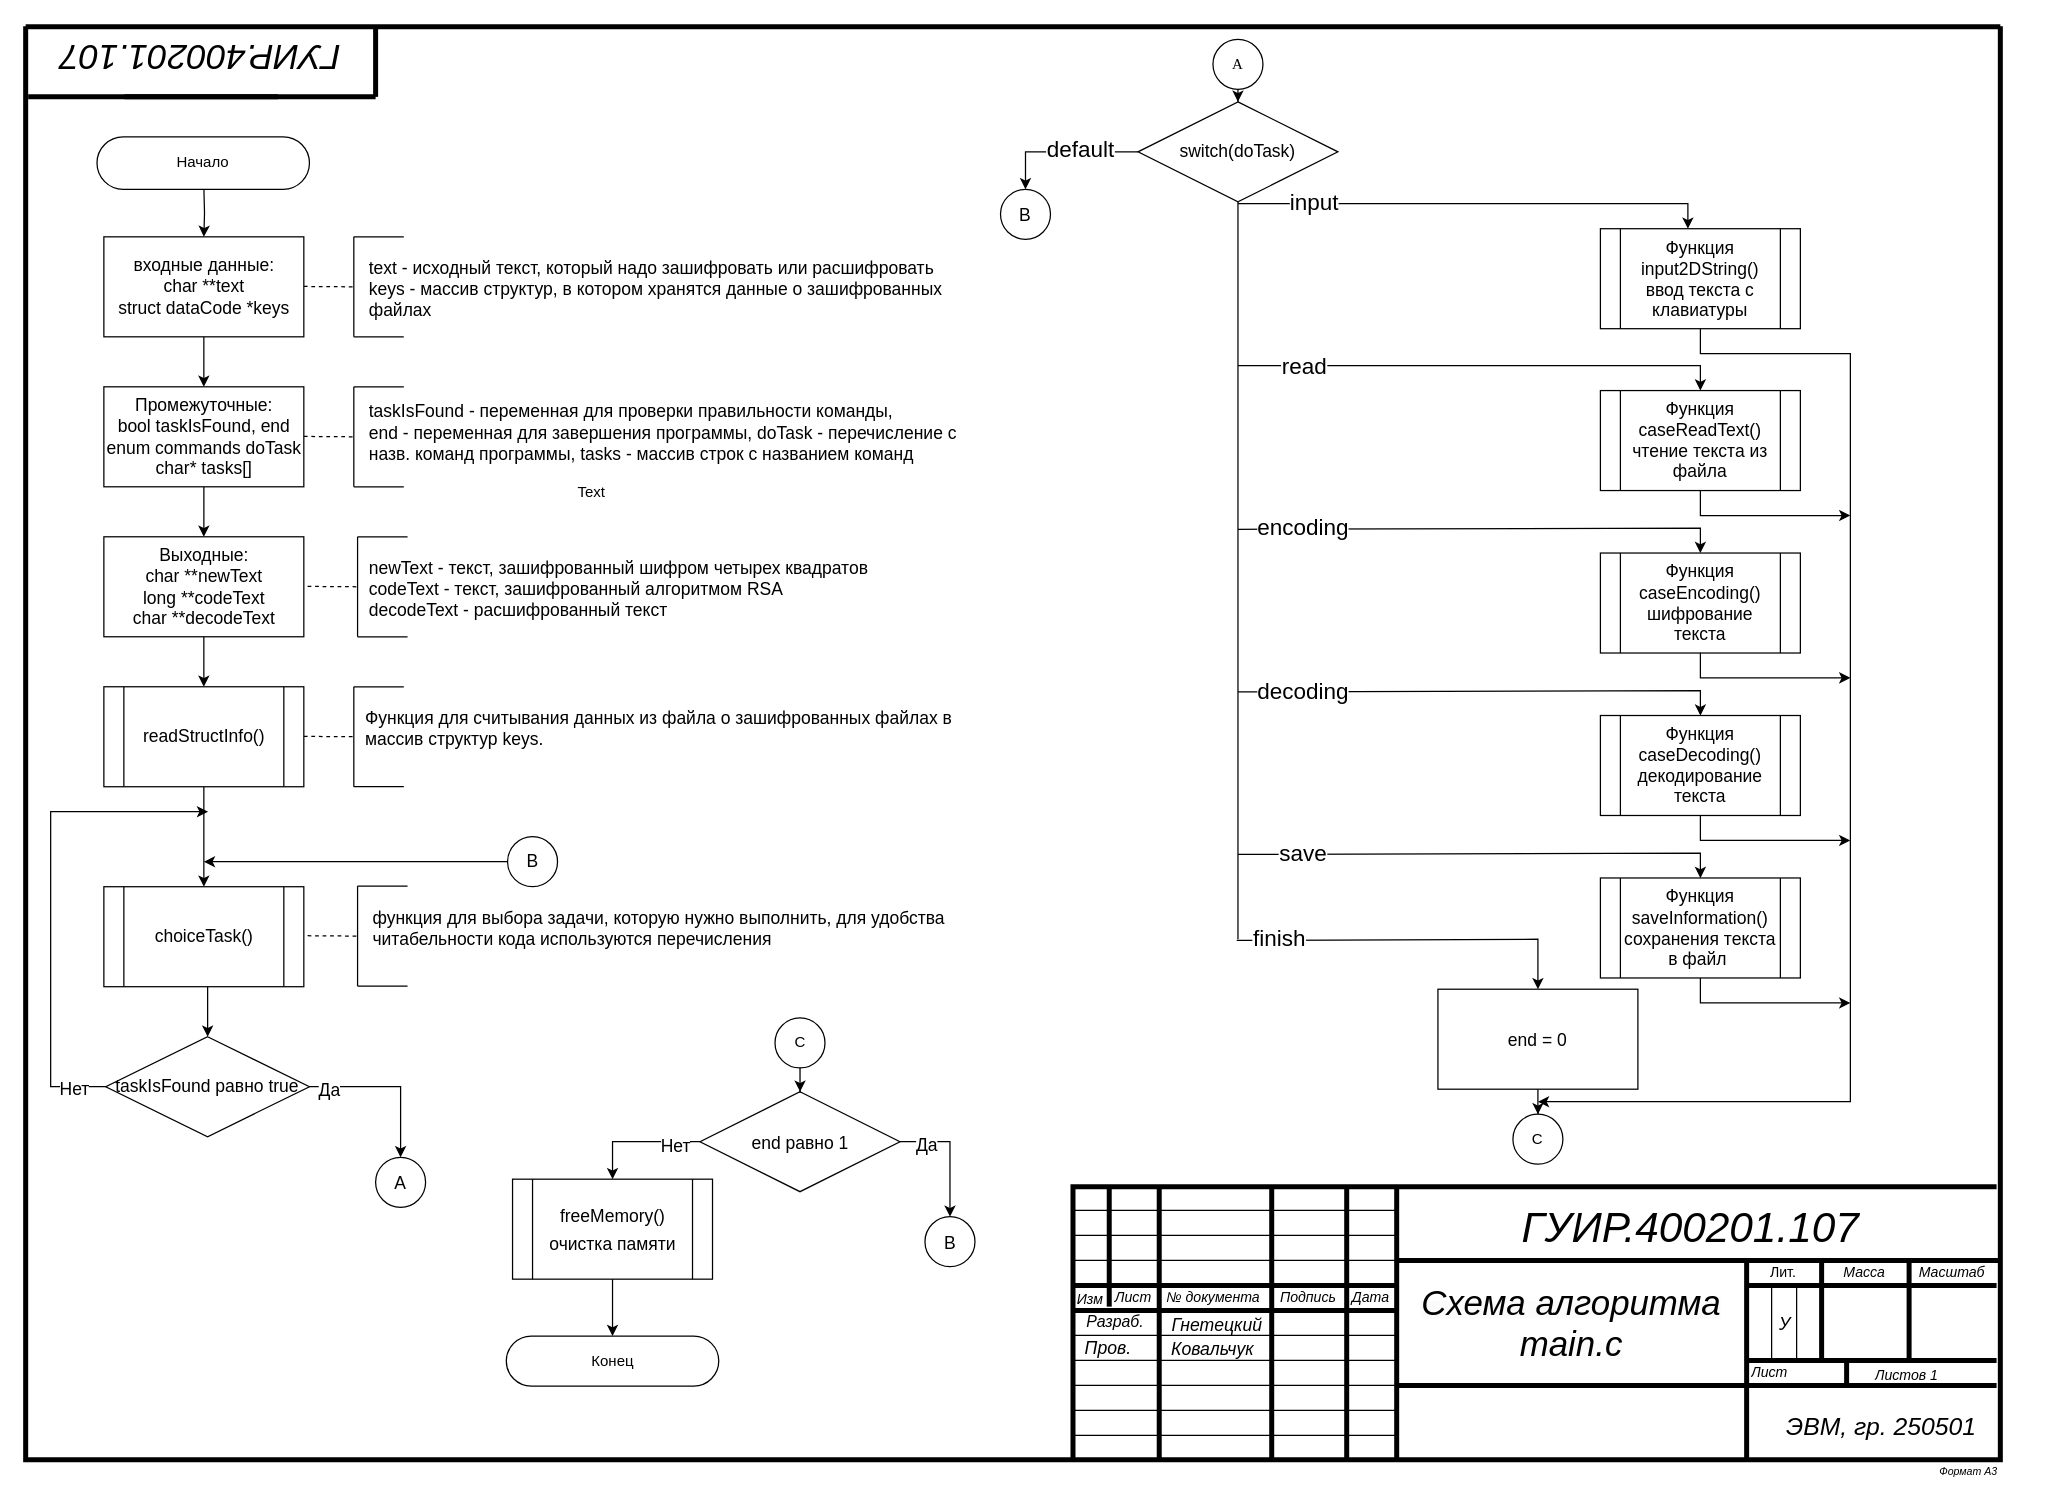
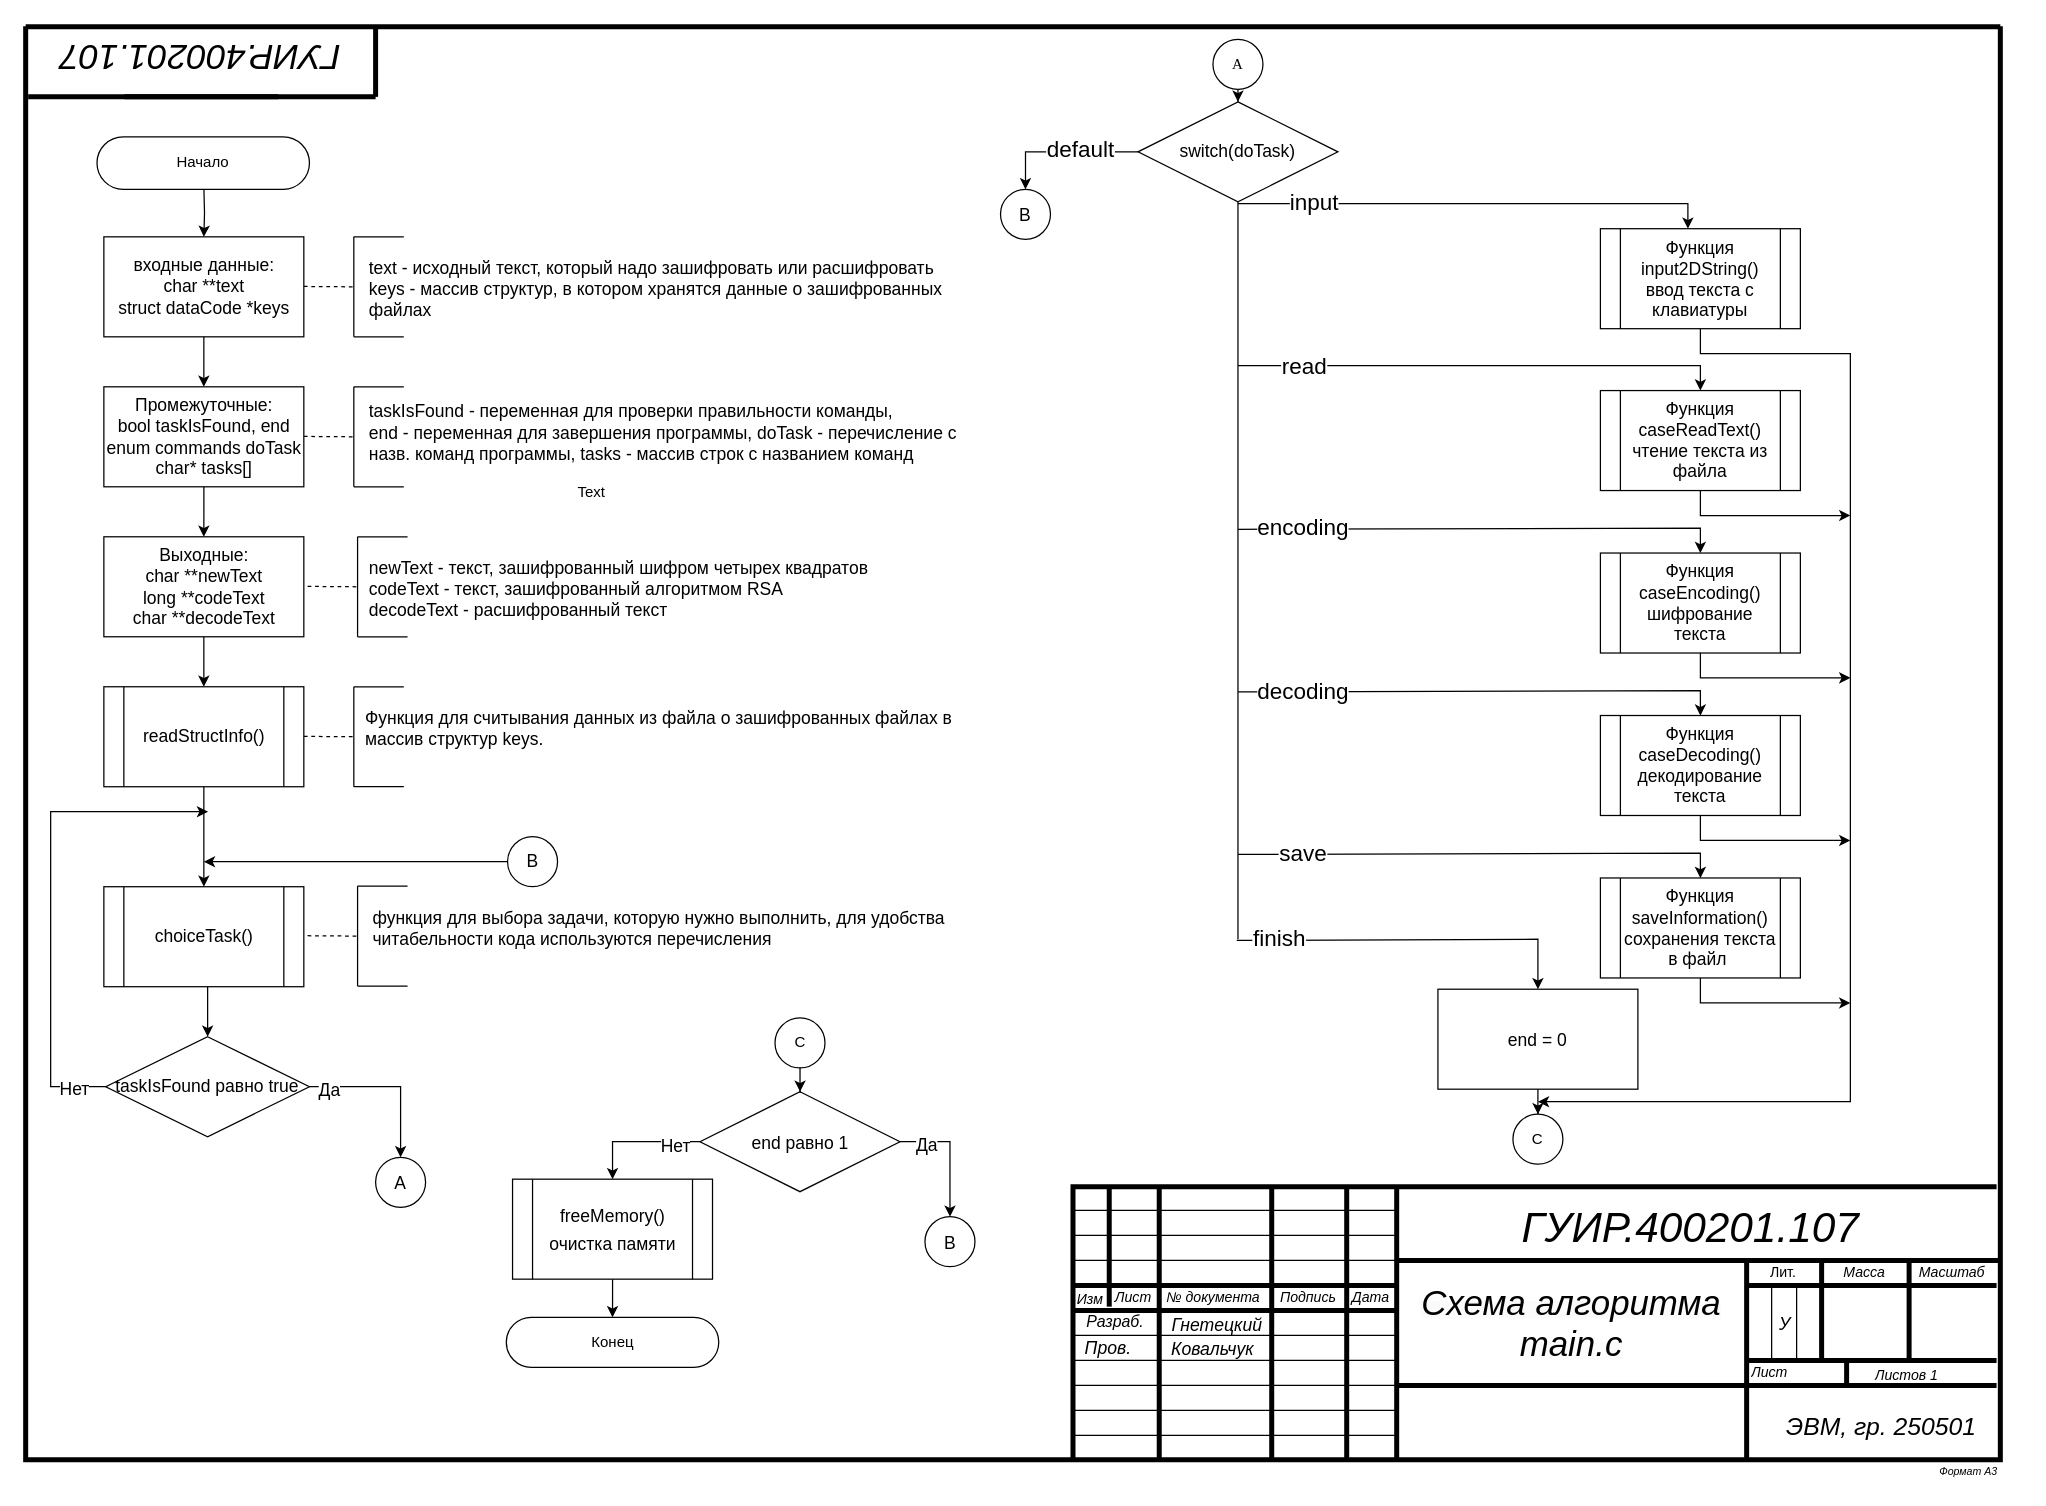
node "Конец": moved (613, 1361) -> (613, 1343)
